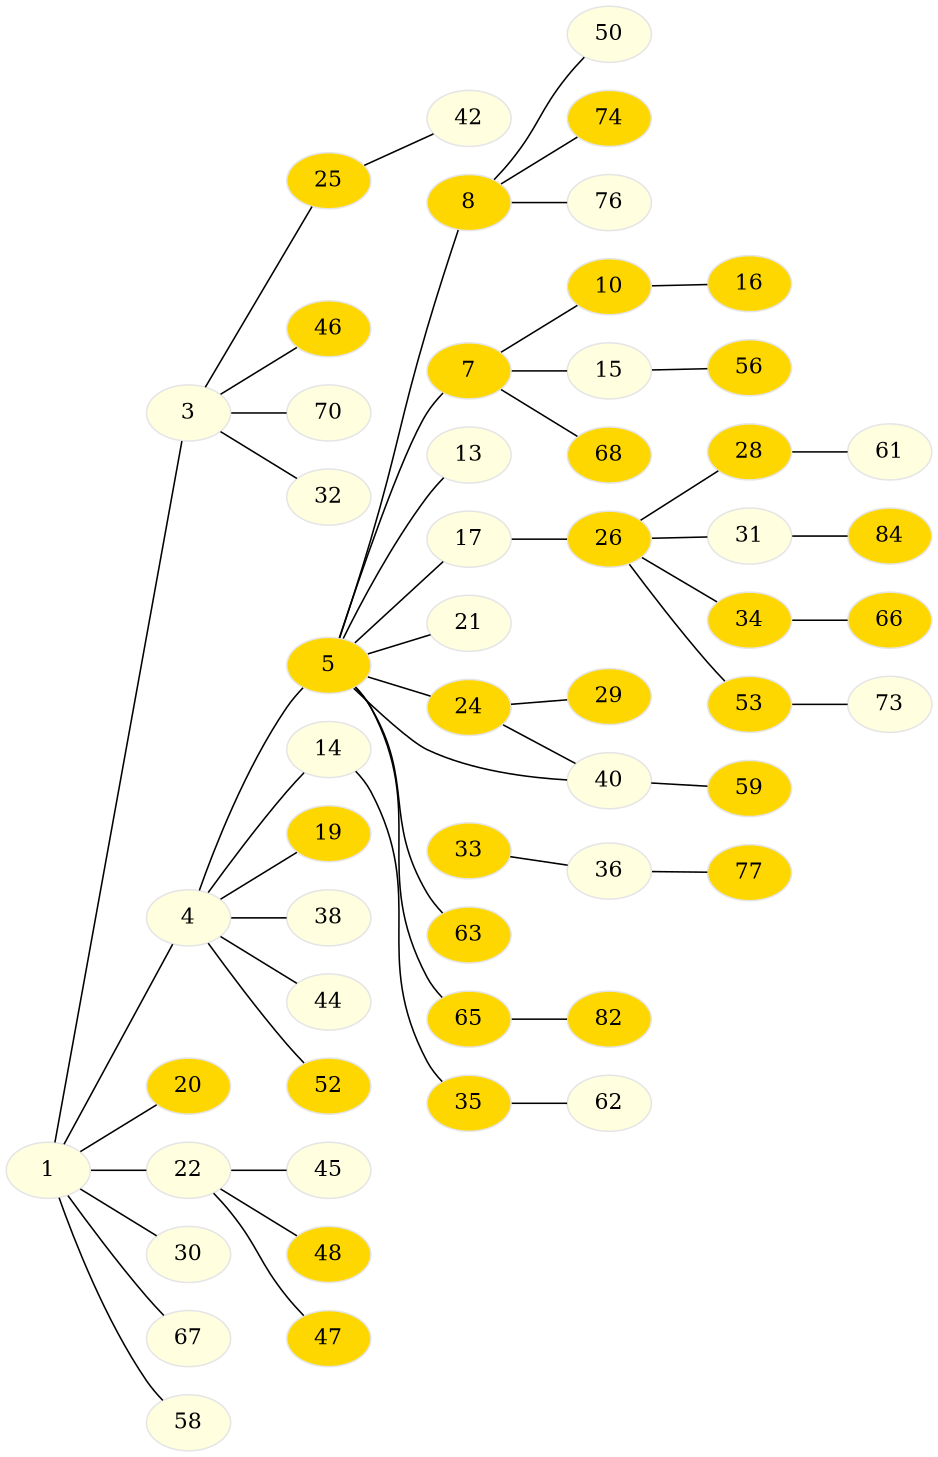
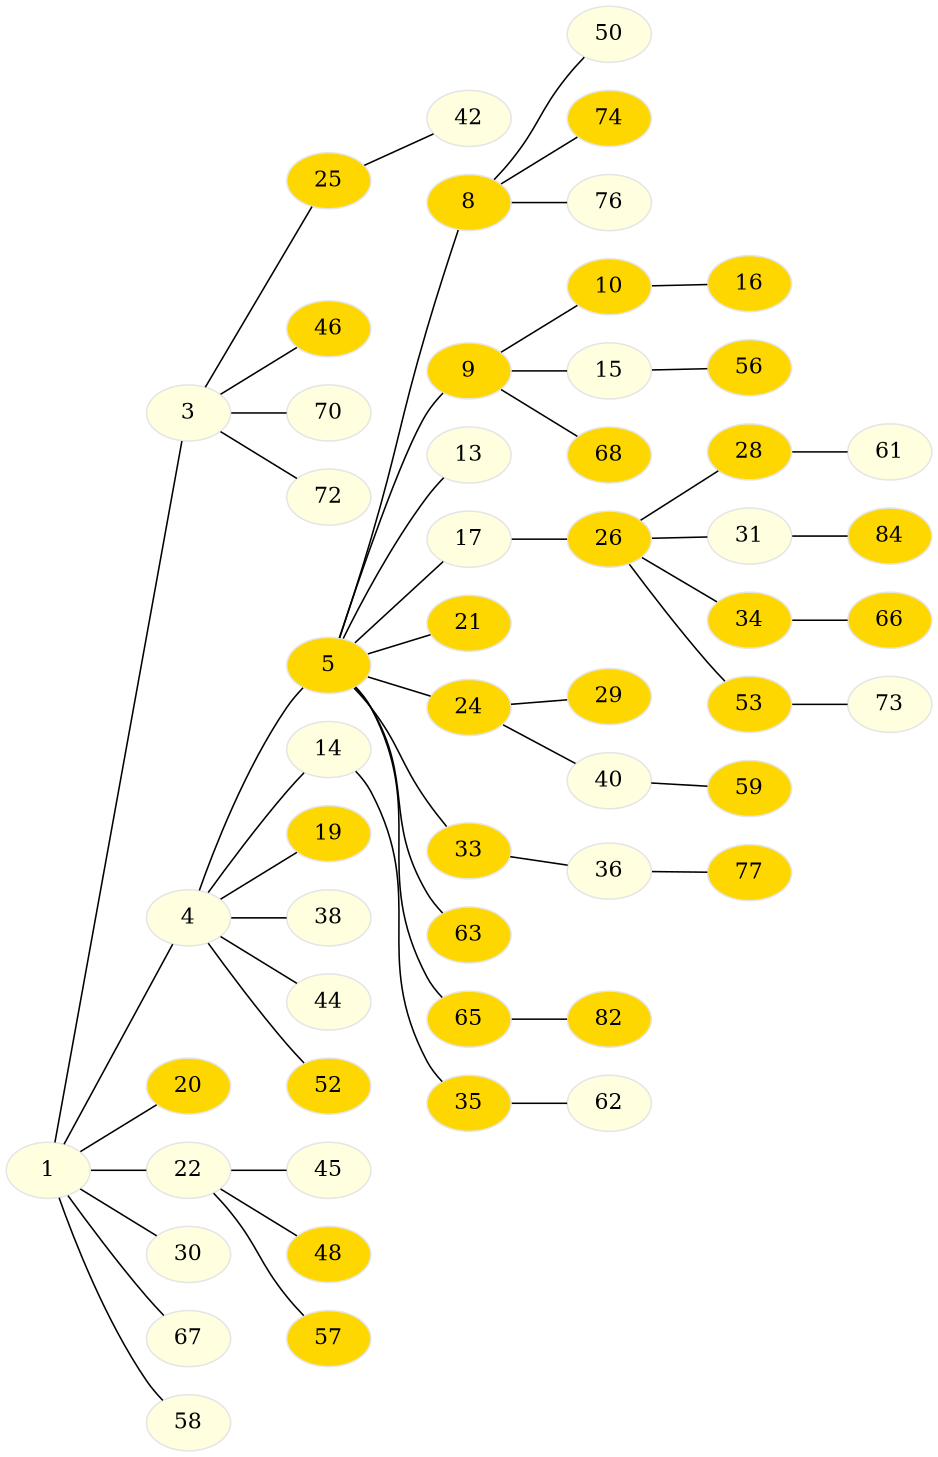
node "7": label "7" -> "9"
node "32": label "32" -> "72"
node "21": fillcolor lightyellow -> gold
edge "5" -- "40": now "5" -- "33"
node "47": label "47" -> "57"
